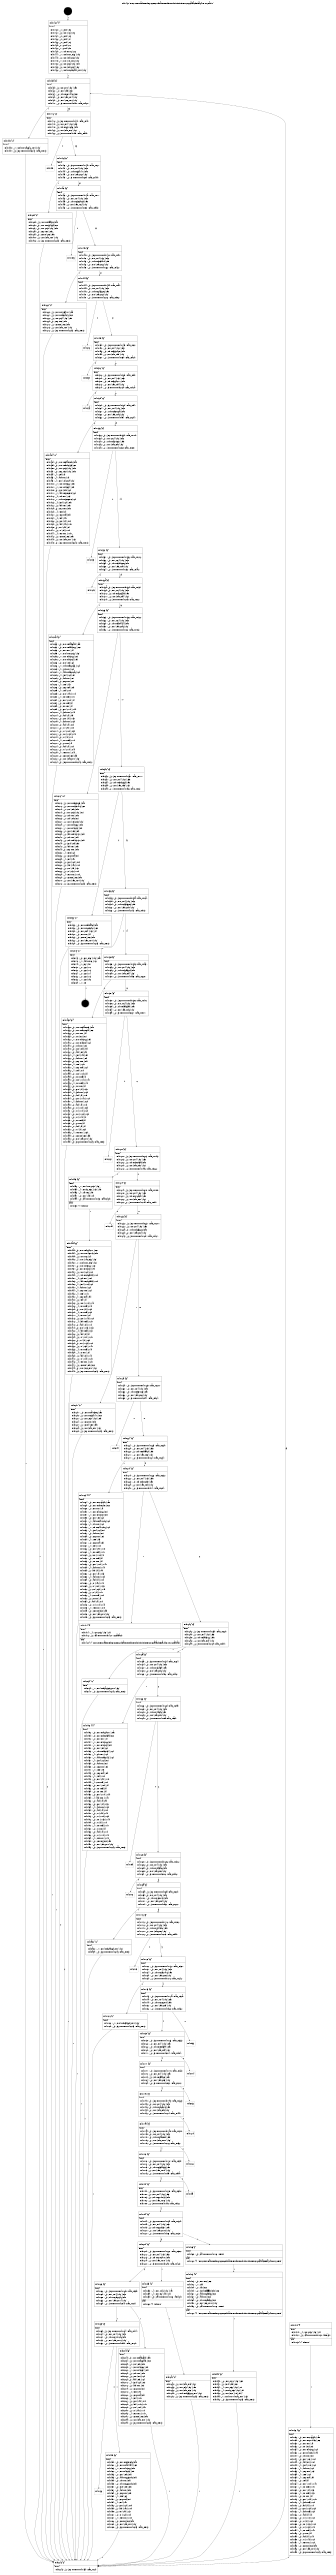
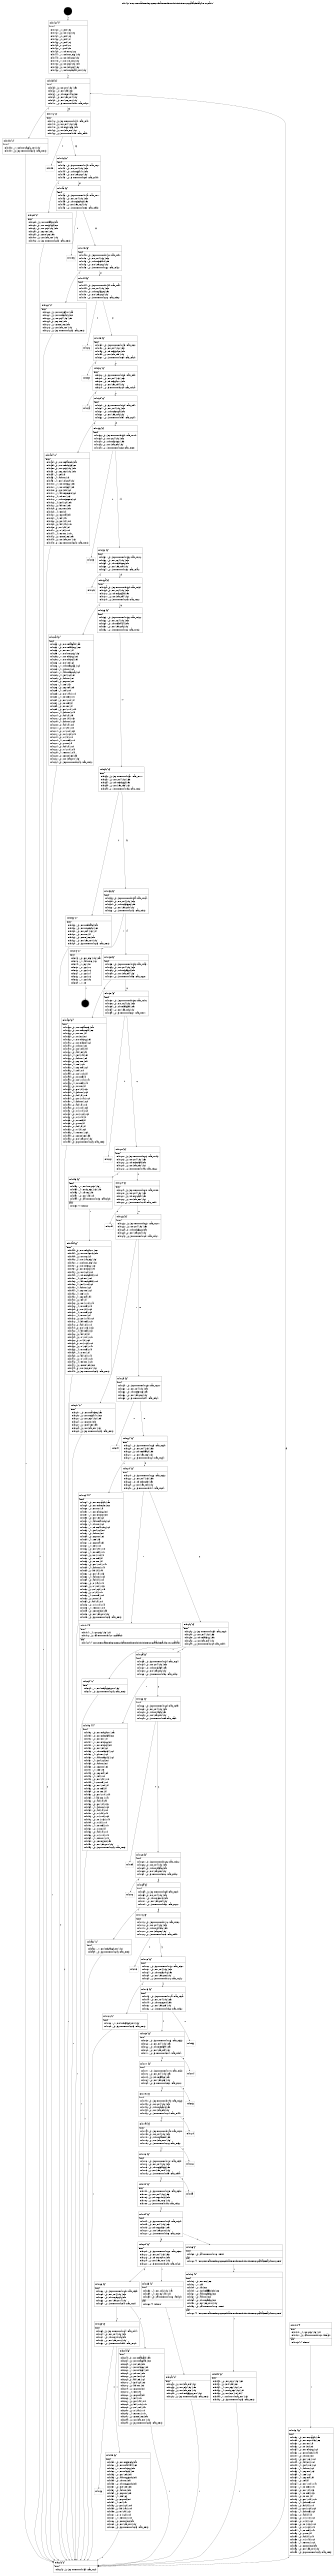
node "0x401c13 [101]": removed
edge "0x401790 [25]" -> "0x4017a9 [25]": added, label "4"
